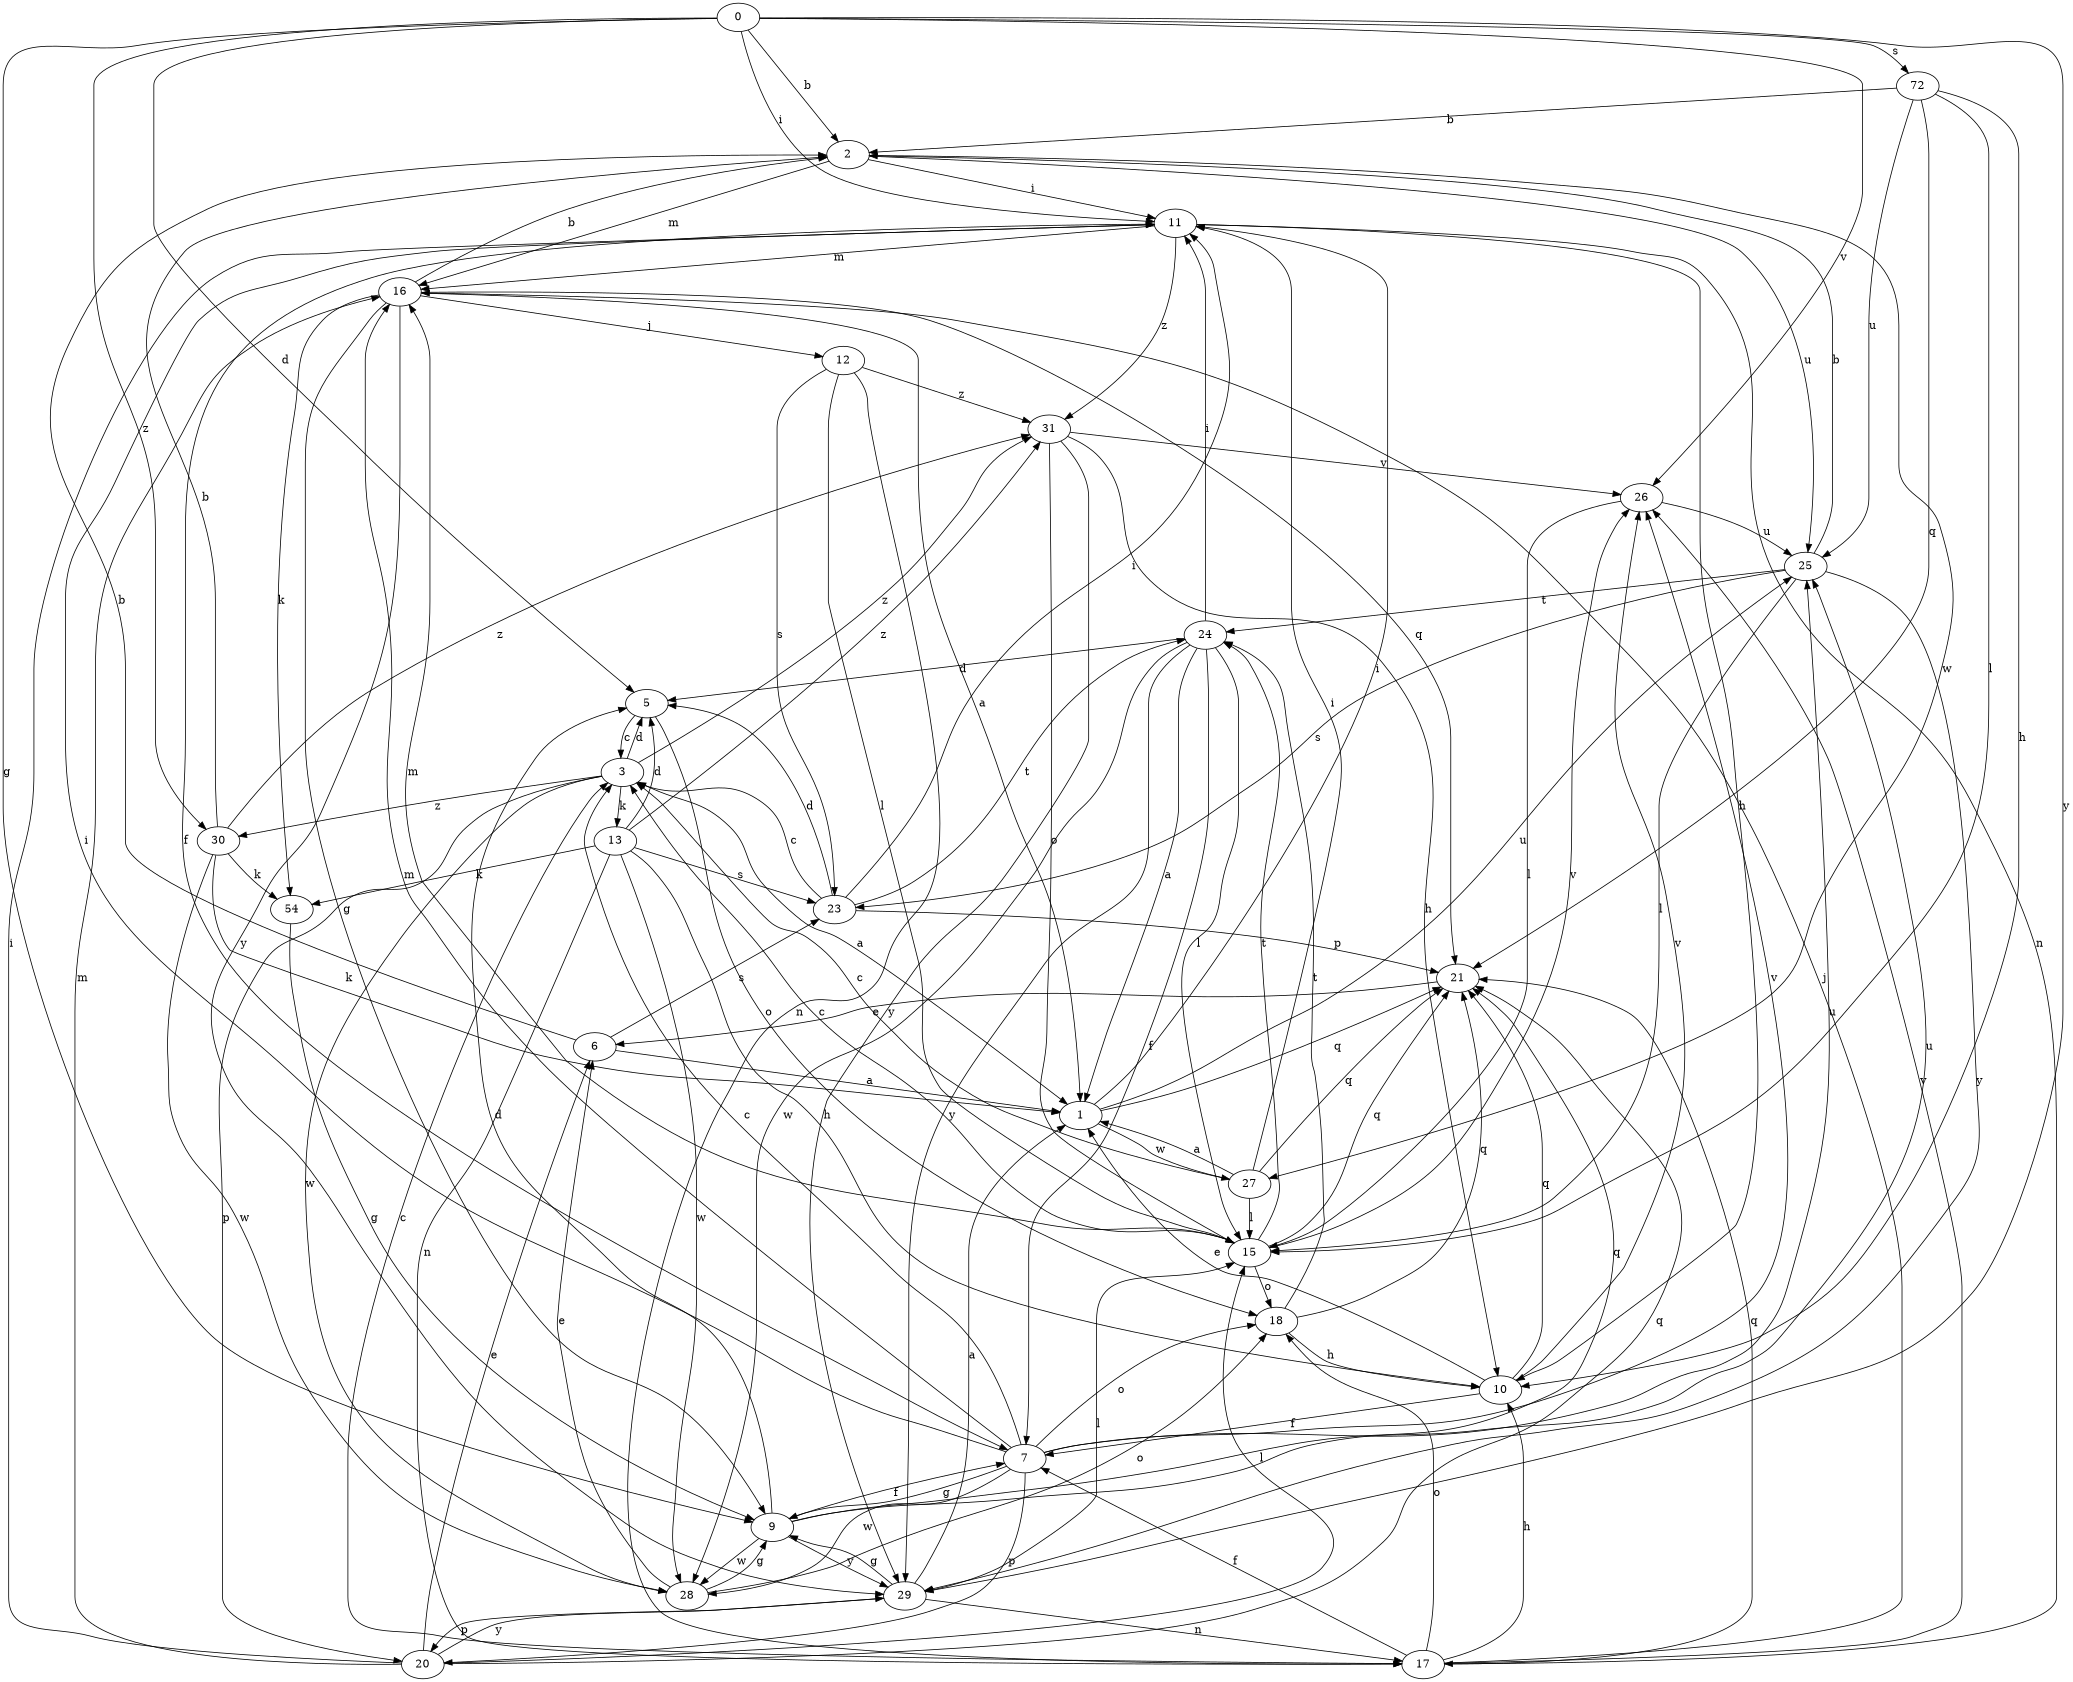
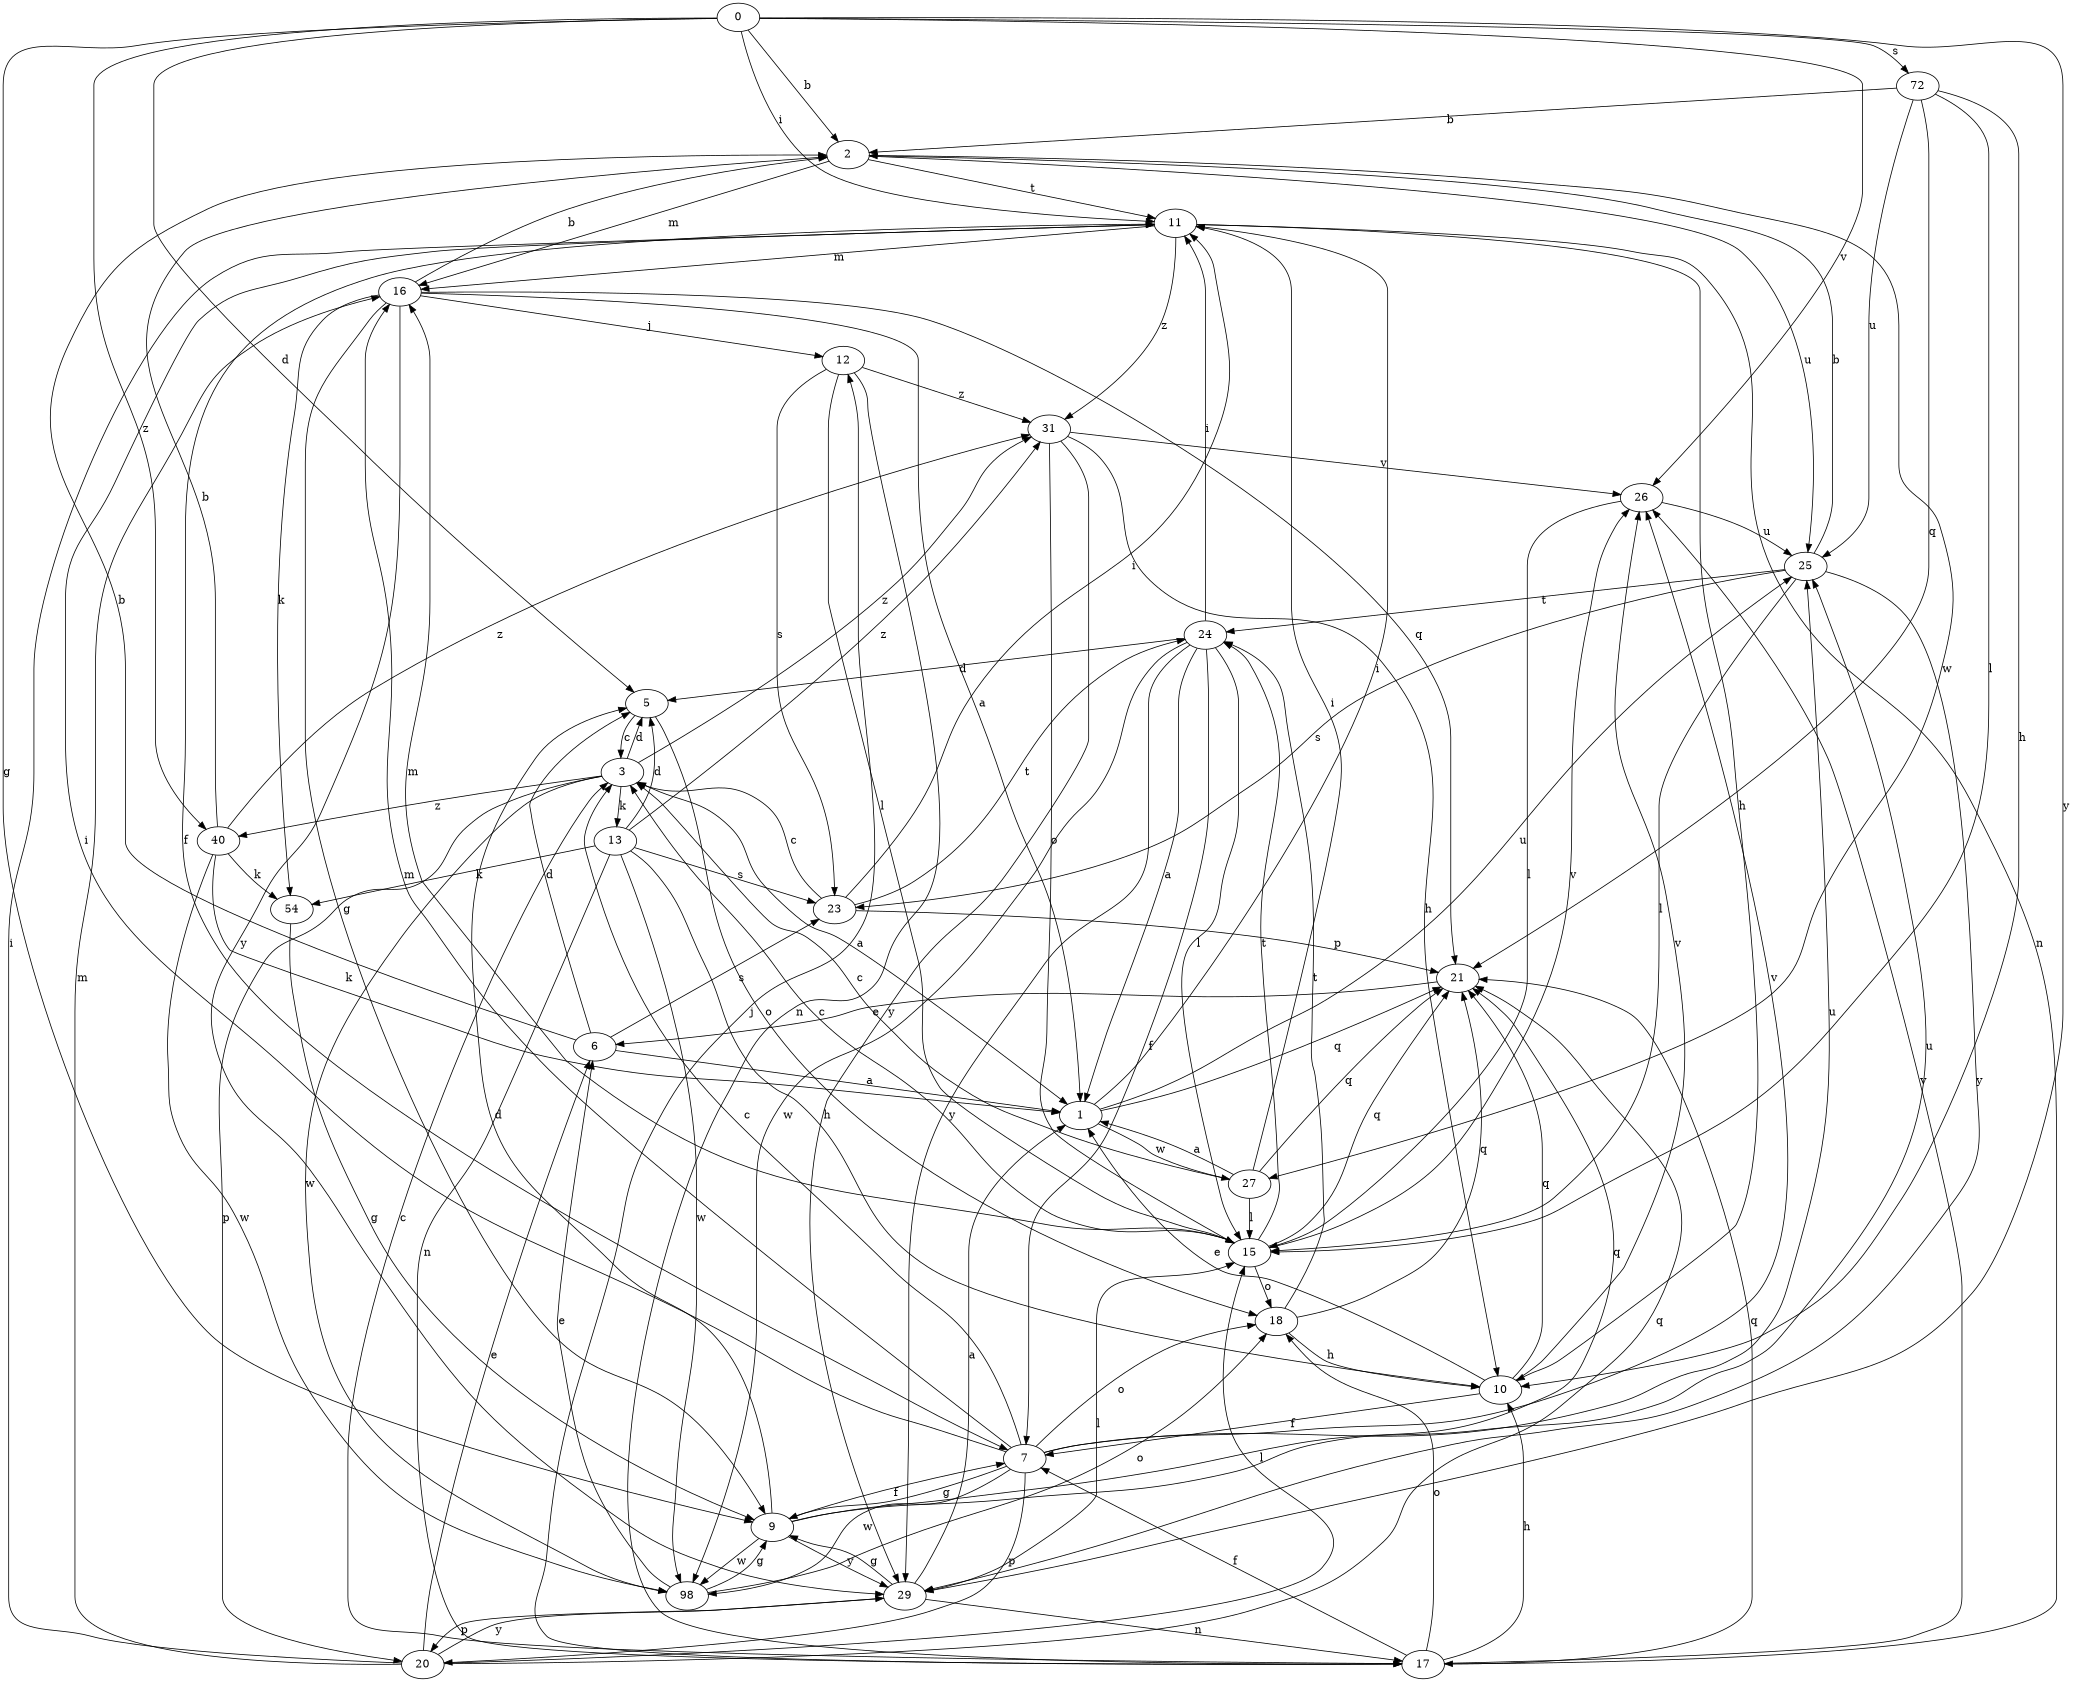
edge "2" -> "11": label "i" -> "t"
edge "17" -> "16": now "17" -> "12"
edge "23" -> "5": now "6" -> "5"
node "30": label "30" -> "40"
node "28": label "28" -> "98"
